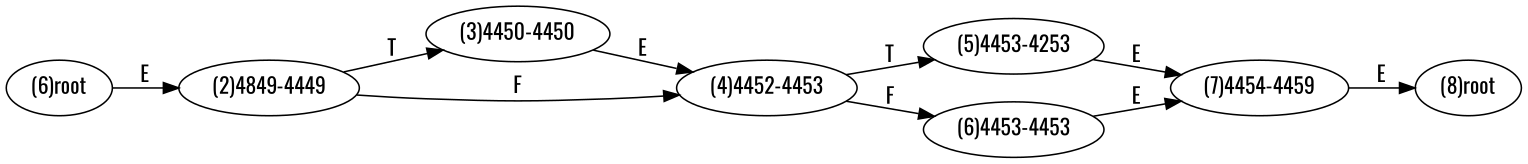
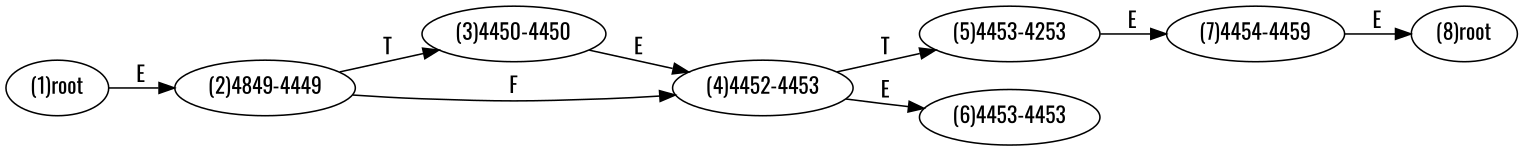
node "(6)root": label "(6)root" -> "(1)root"
edge "(4)4452-4453" -> "(6)4453-4453": label "F" -> "E"
edge "(6)4453-4453" -> "(7)4454-4459": removed, label "E"
